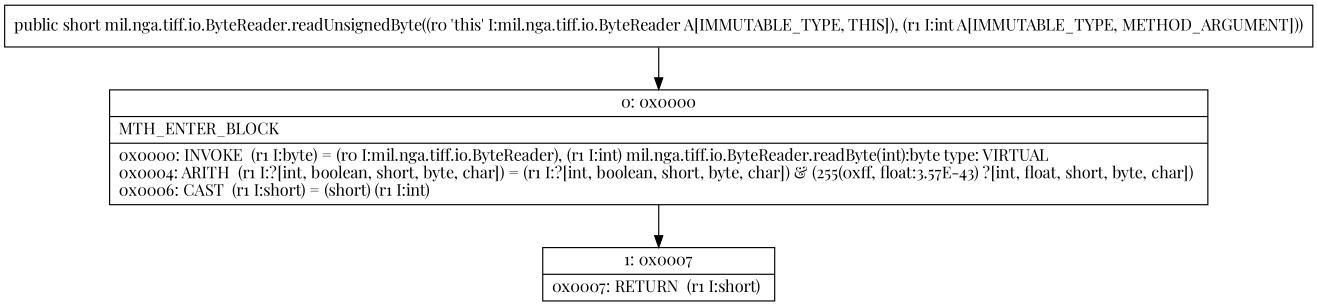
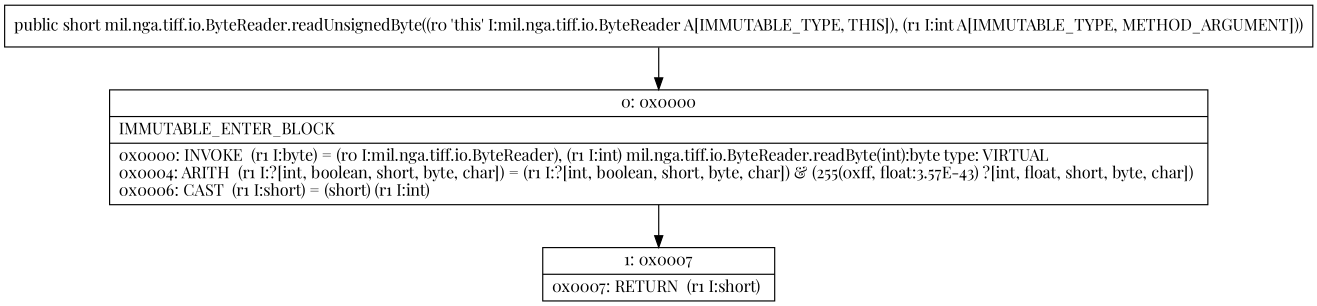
node "0: 0x0000": text "MTH_ENTER_BLOCK" -> "IMMUTABLE_ENTER_BLOCK"
